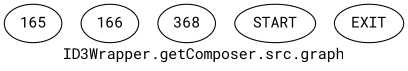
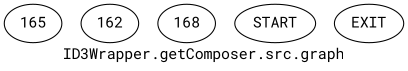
node "166": label "166" -> "162"
node "368": label "368" -> "168"
